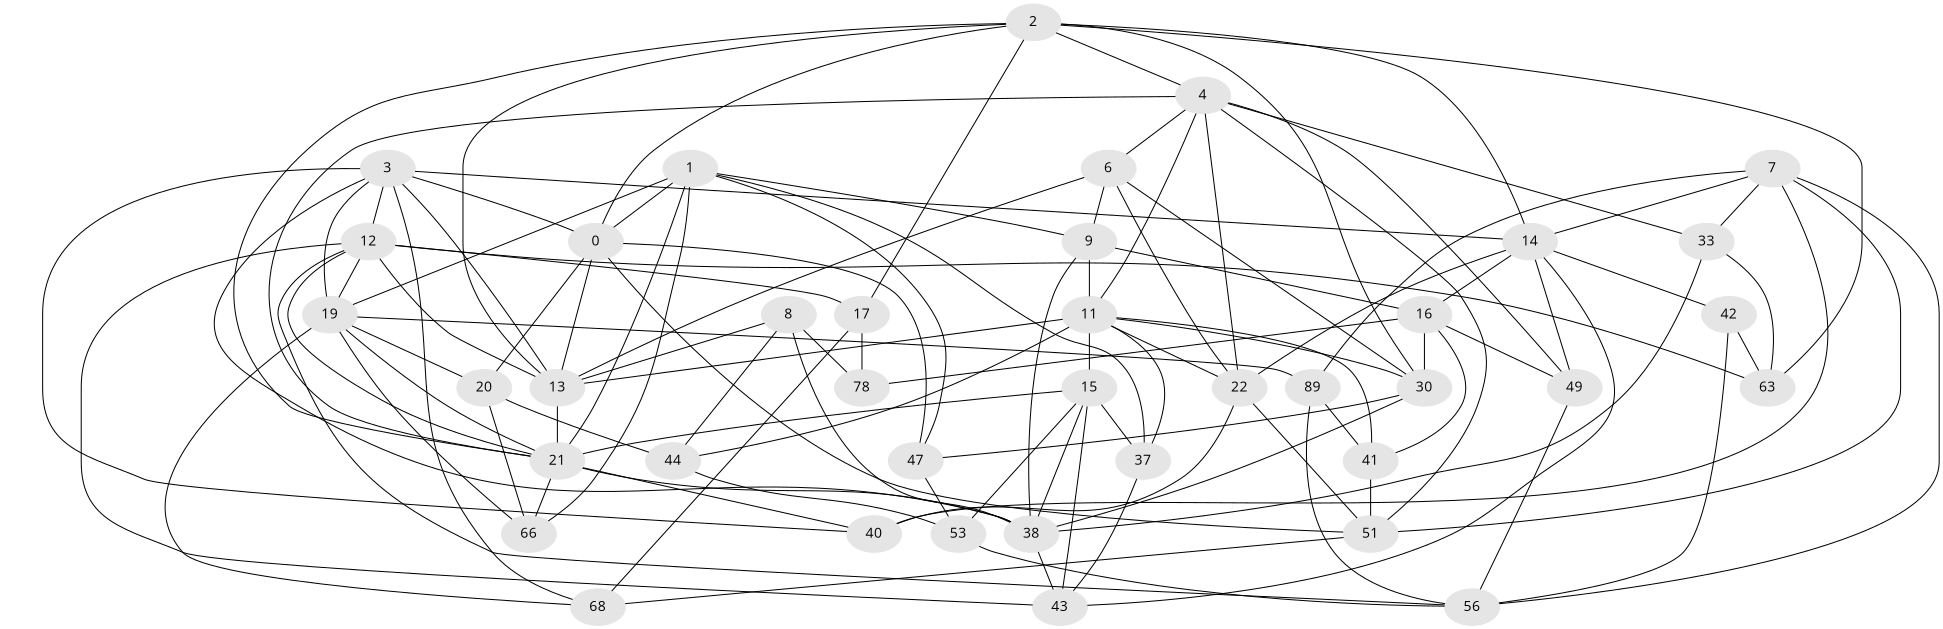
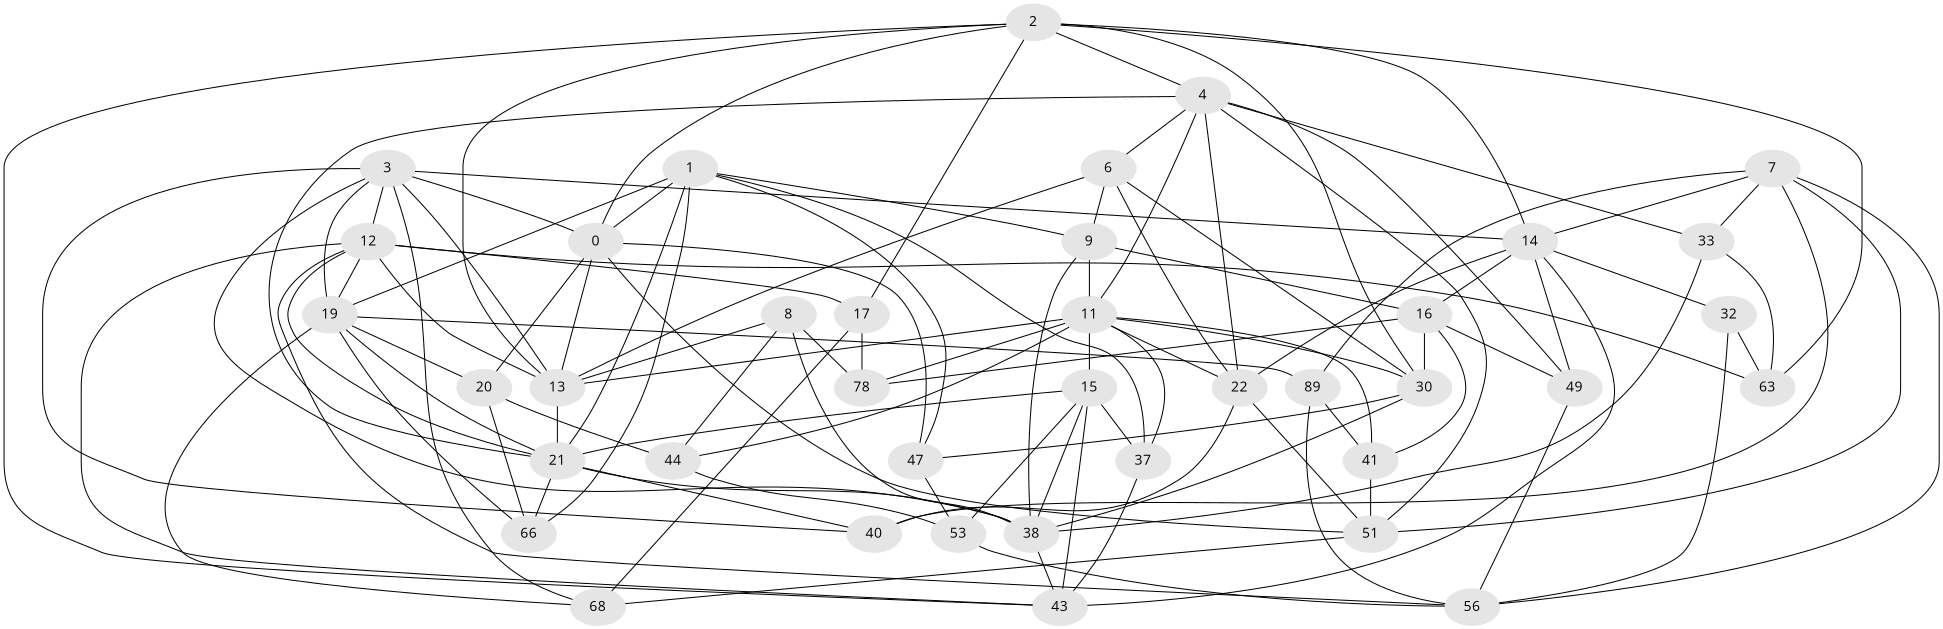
edge "2" -- "21": now "2" -- "43"
node "42": label "42" -> "32"
edge "11" -- "78": added
